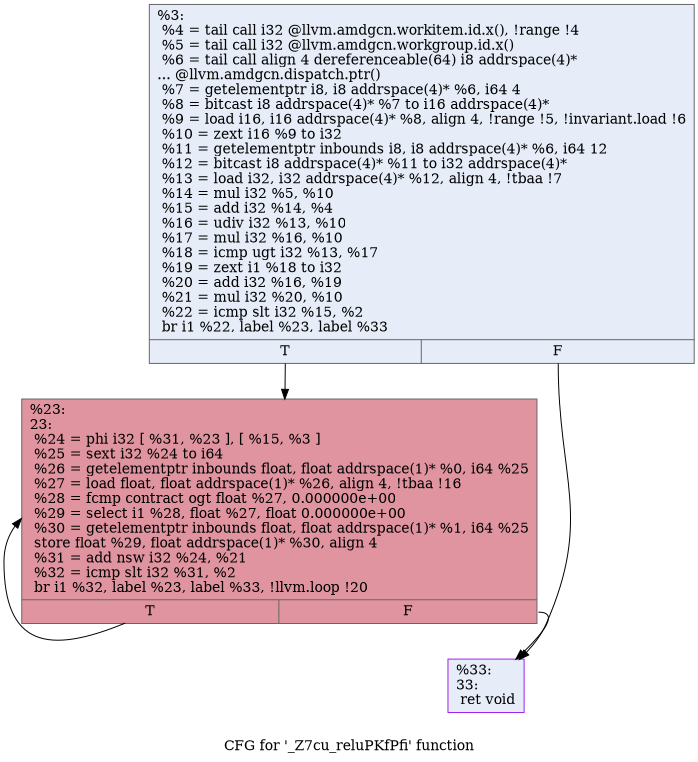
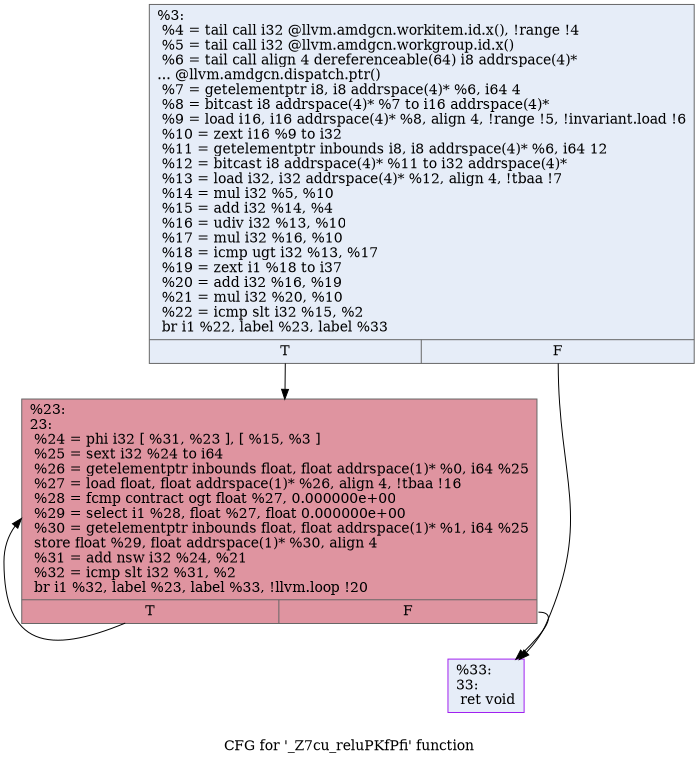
node "%3:": text "%19 = zext i1 %18 to i32" -> "%19 = zext i1 %18 to i37"
